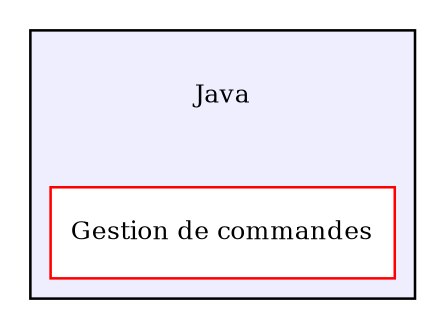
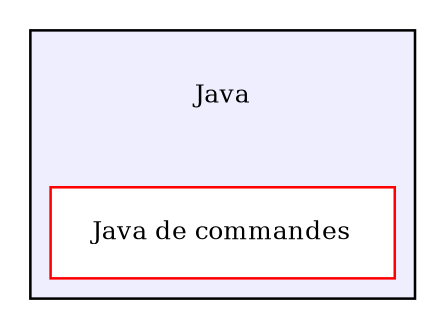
node "Gestion de commandes": label "Gestion de commandes" -> "Java de commandes"
